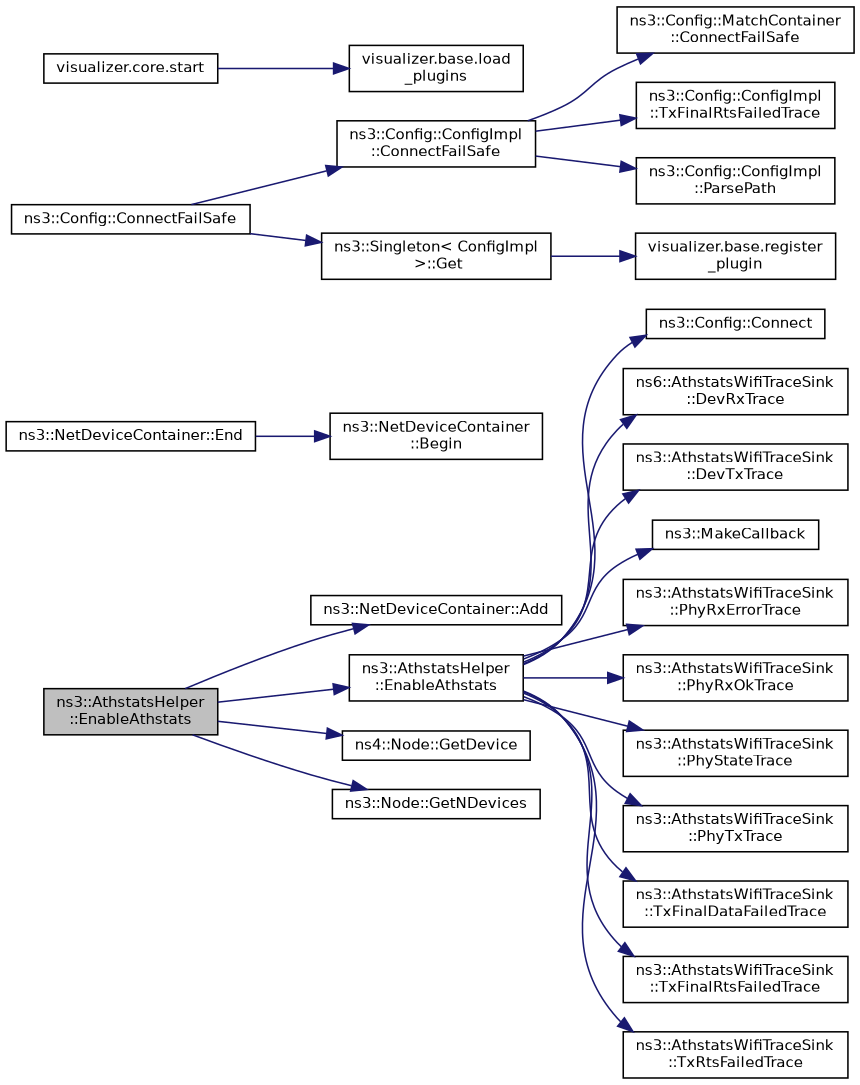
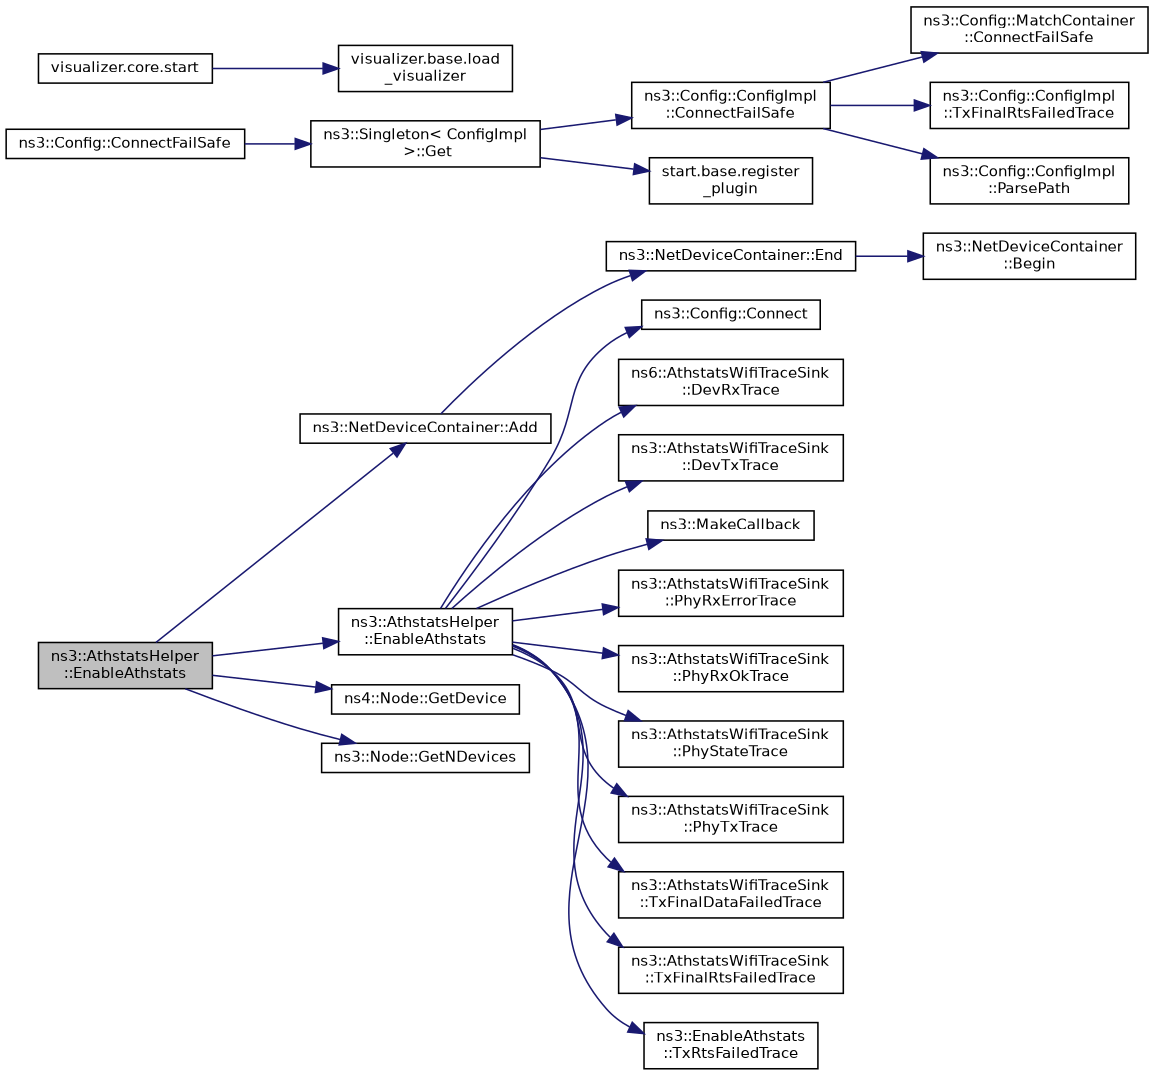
node "visualizer.base.load _plugins": label "visualizer.base.load _plugins" -> "visualizer.base.load _visualizer"
edge "ns3::Config::ConnectFailSafe" -> "ns3::Config::ConfigImpl ::ConnectFailSafe": now "ns3::Singleton< ConfigImpl >::Get" -> "ns3::Config::ConfigImpl ::ConnectFailSafe"
node "visualizer.base.register _plugin": label "visualizer.base.register _plugin" -> "start.base.register _plugin"
edge "ns3::NetDeviceContainer::Add" -> "ns3::NetDeviceContainer::End": added
node "ns3::AthstatsWifiTraceSink ::TxRtsFailedTrace": label "ns3::AthstatsWifiTraceSink ::TxRtsFailedTrace" -> "ns3::EnableAthstats ::TxRtsFailedTrace"
